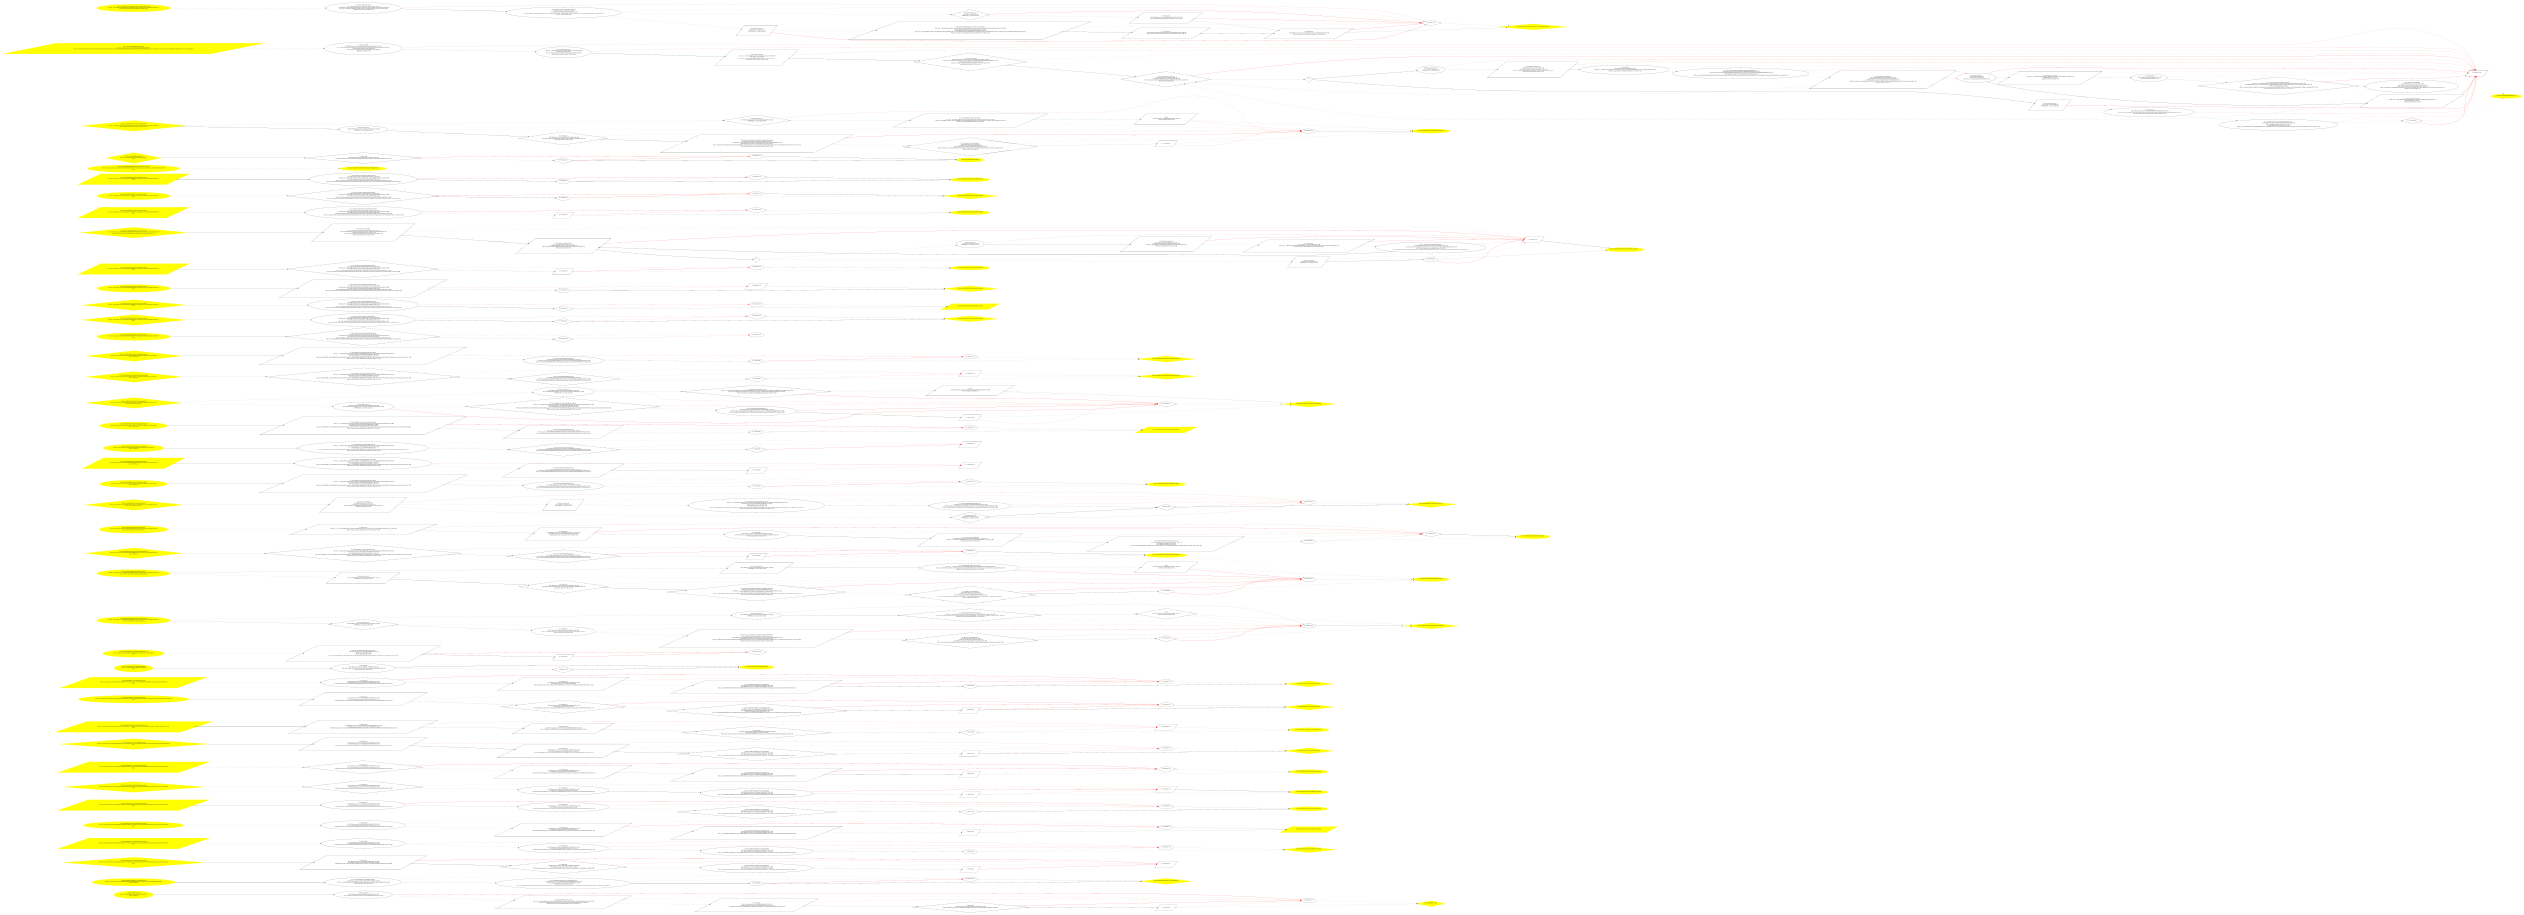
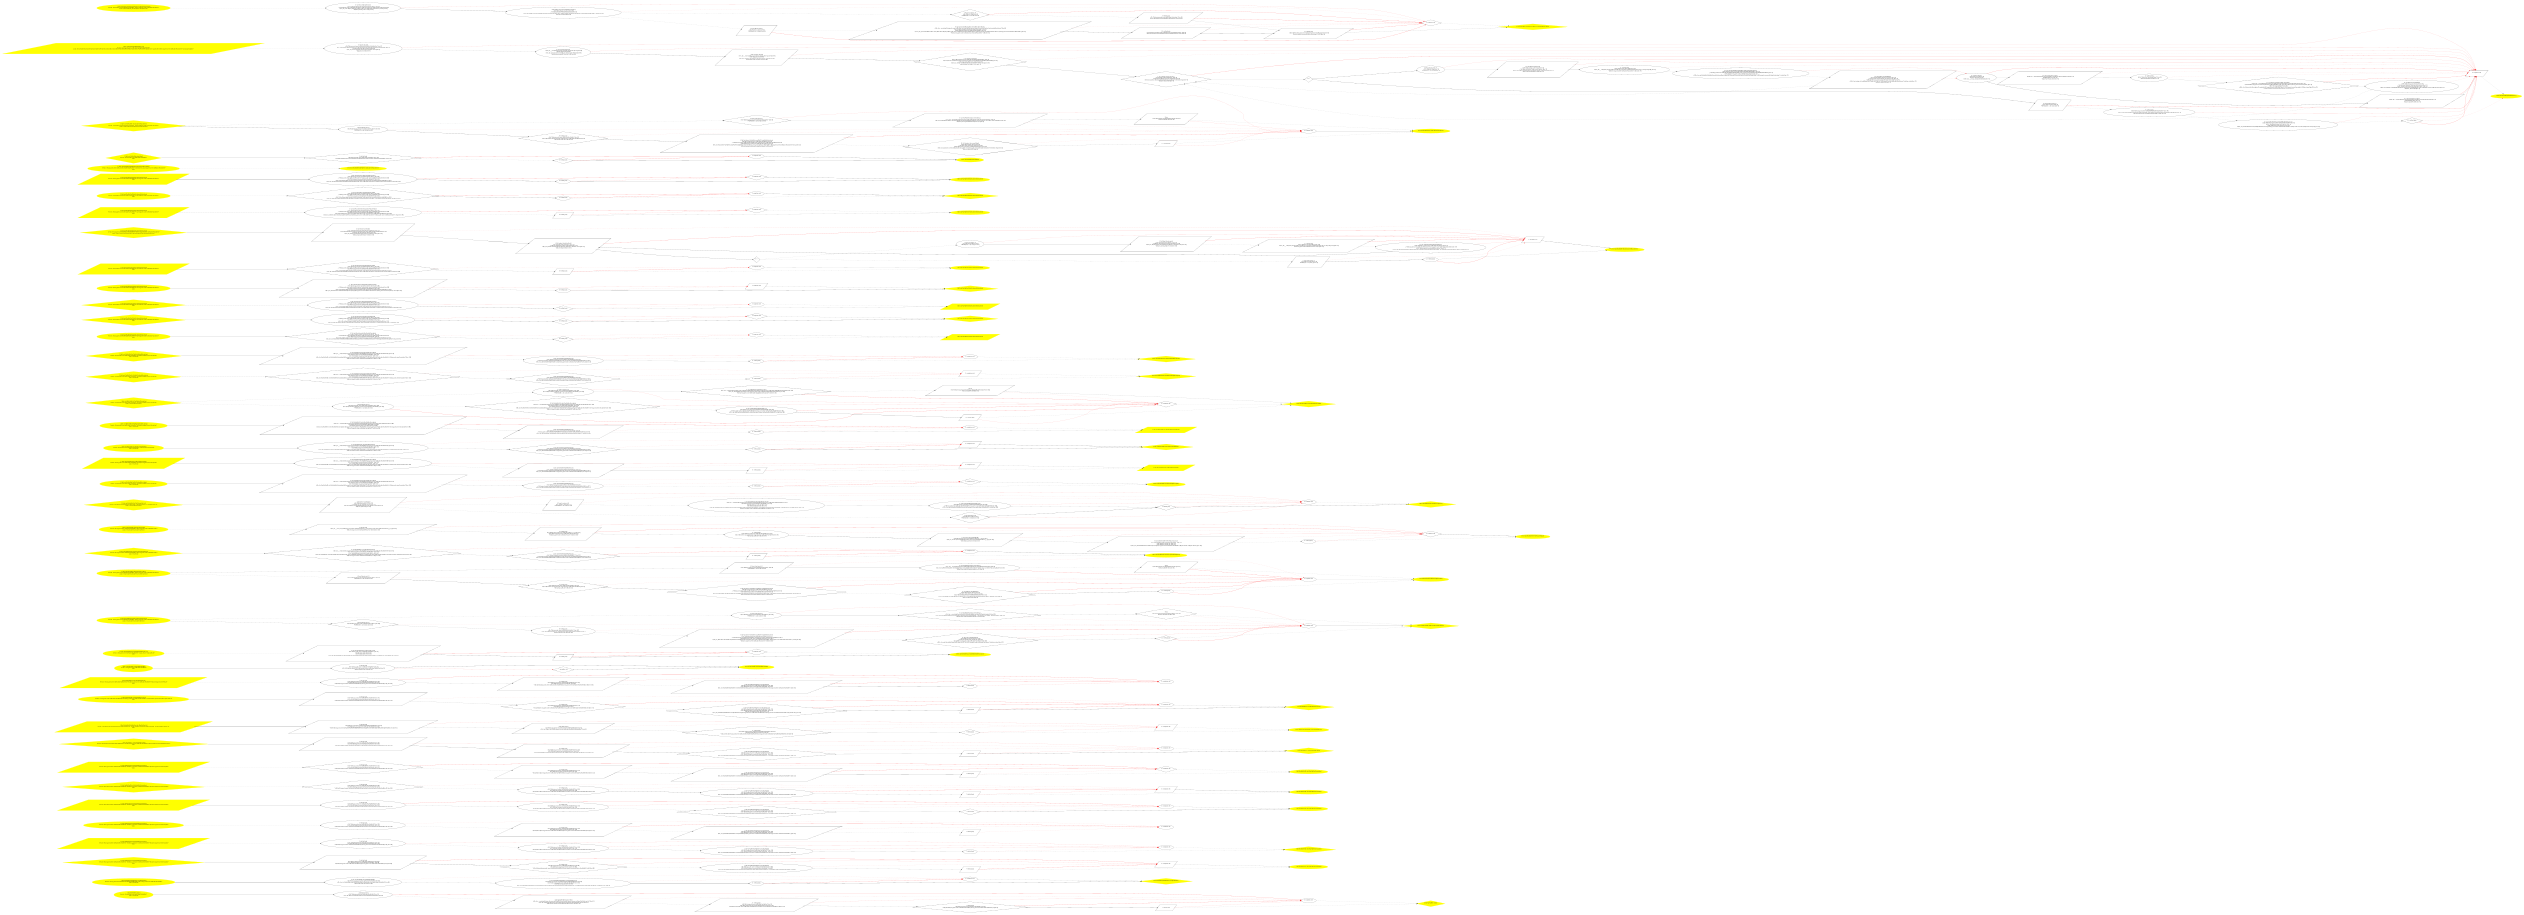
node "2: Exit void RunNotifier$1.notifyListener(RunListener)": added
node "2: Exit void RunNotifier.fireTestRunFinished(Result)": added
node "2: Exit void RunNotifier.fireTestIgnored(Description)": added
node "2: Exit void RunNotifier.access$100(RunNotifier,List,List)": added
node "2: Exit RunNotifier$2.<init>(RunNotifier,Result)": removed
node "2: Exit RunNotifier$4.<init>(RunNotifier,Description)": removed
node "2: Exit RunNotifier$1.<init>(RunNotifier,Description)": added
